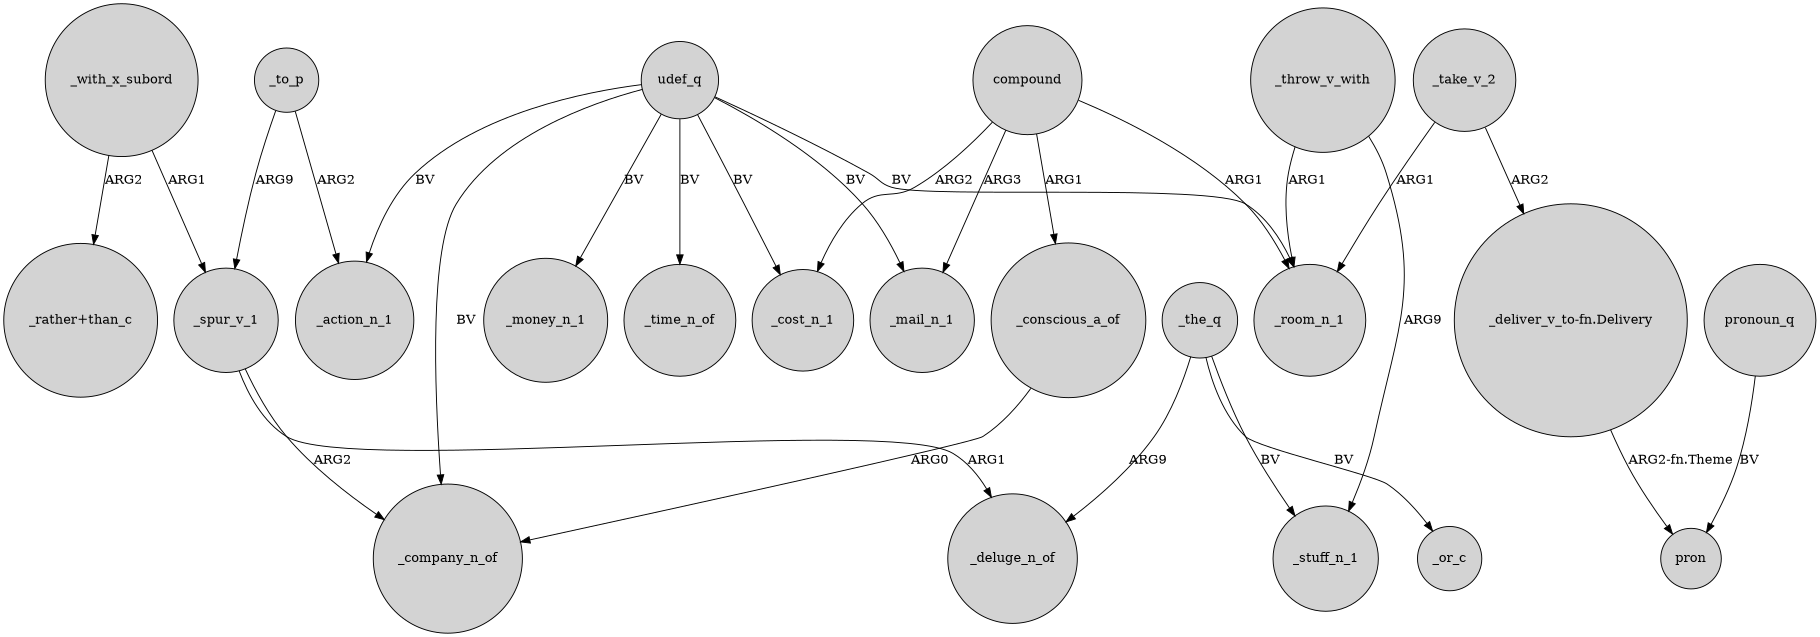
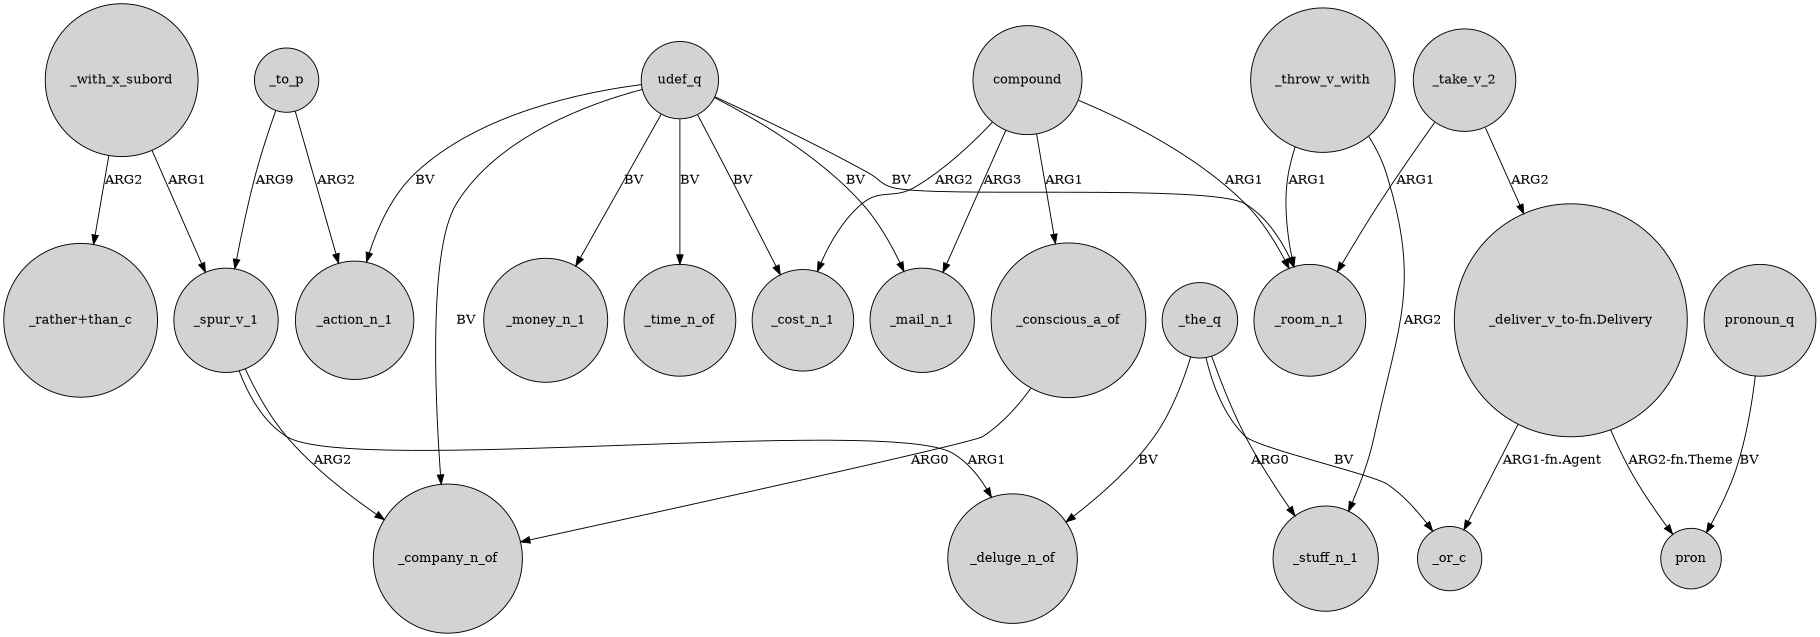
edge "_throw_v_with" -> "_stuff_n_1": label "ARG9" -> "ARG2"
edge "_the_q" -> "_deluge_n_of": label "ARG9" -> "BV"
edge "_the_q" -> "_stuff_n_1": label "BV" -> "ARG0"
edge "_deliver_v_to-fn.Delivery" -> "_or_c": added, label "ARG1-fn.Agent"
